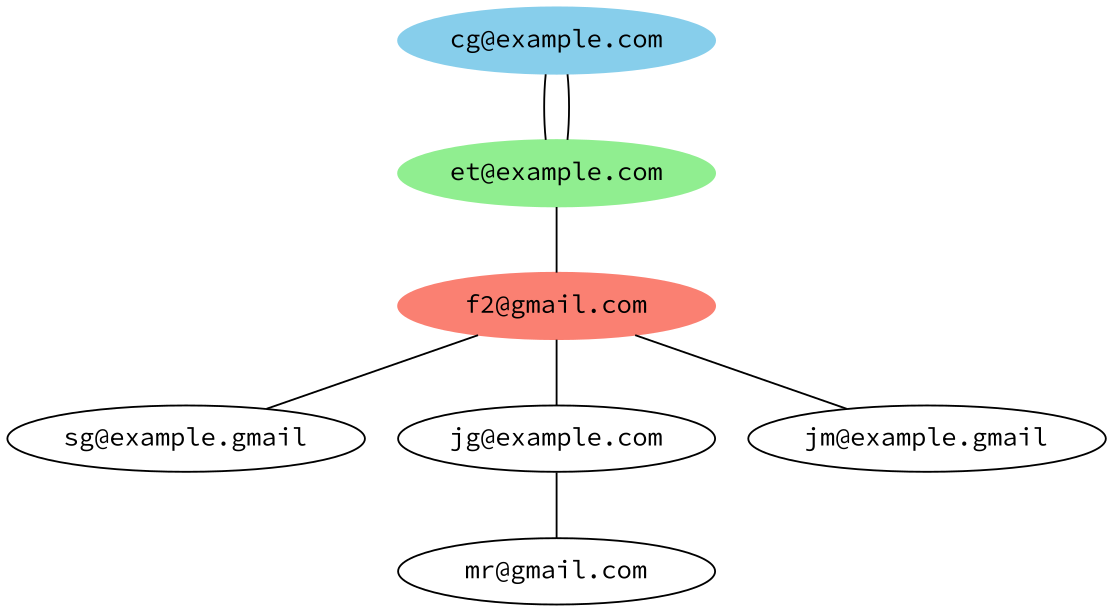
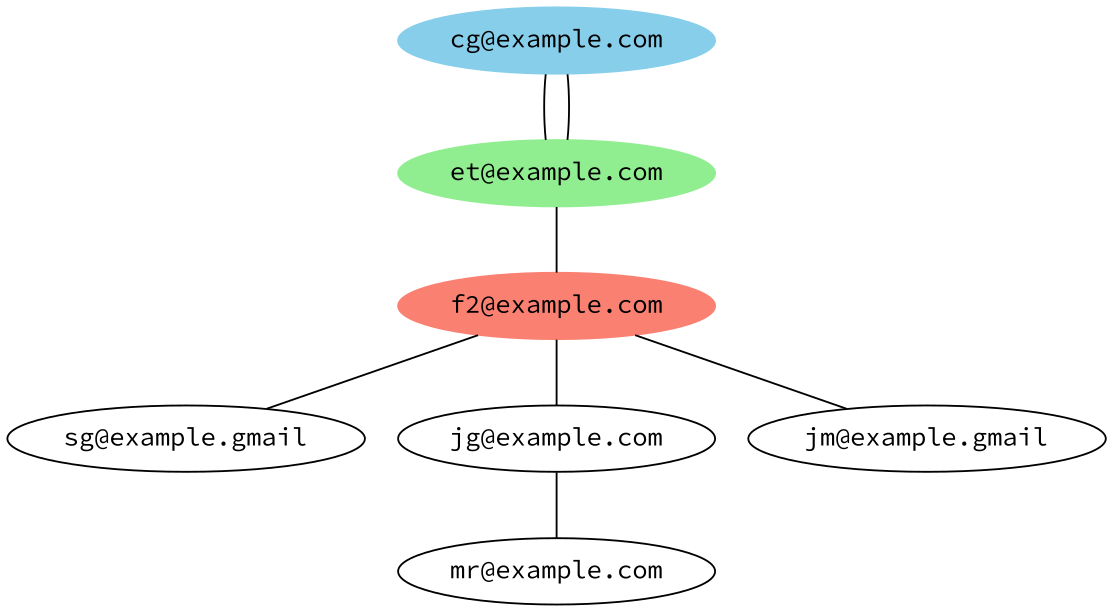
node "f2@gmail.com": label "f2@gmail.com" -> "f2@example.com"
node "mr@gmail.com": label "mr@gmail.com" -> "mr@example.com"
